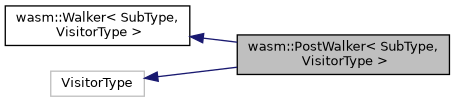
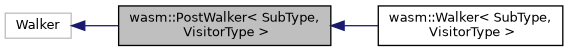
edge "wasm::PostWalker< SubType, VisitorType >" -> "wasm::Walker< SubType, VisitorType >": reversed
node "VisitorType": label "VisitorType" -> "Walker"
